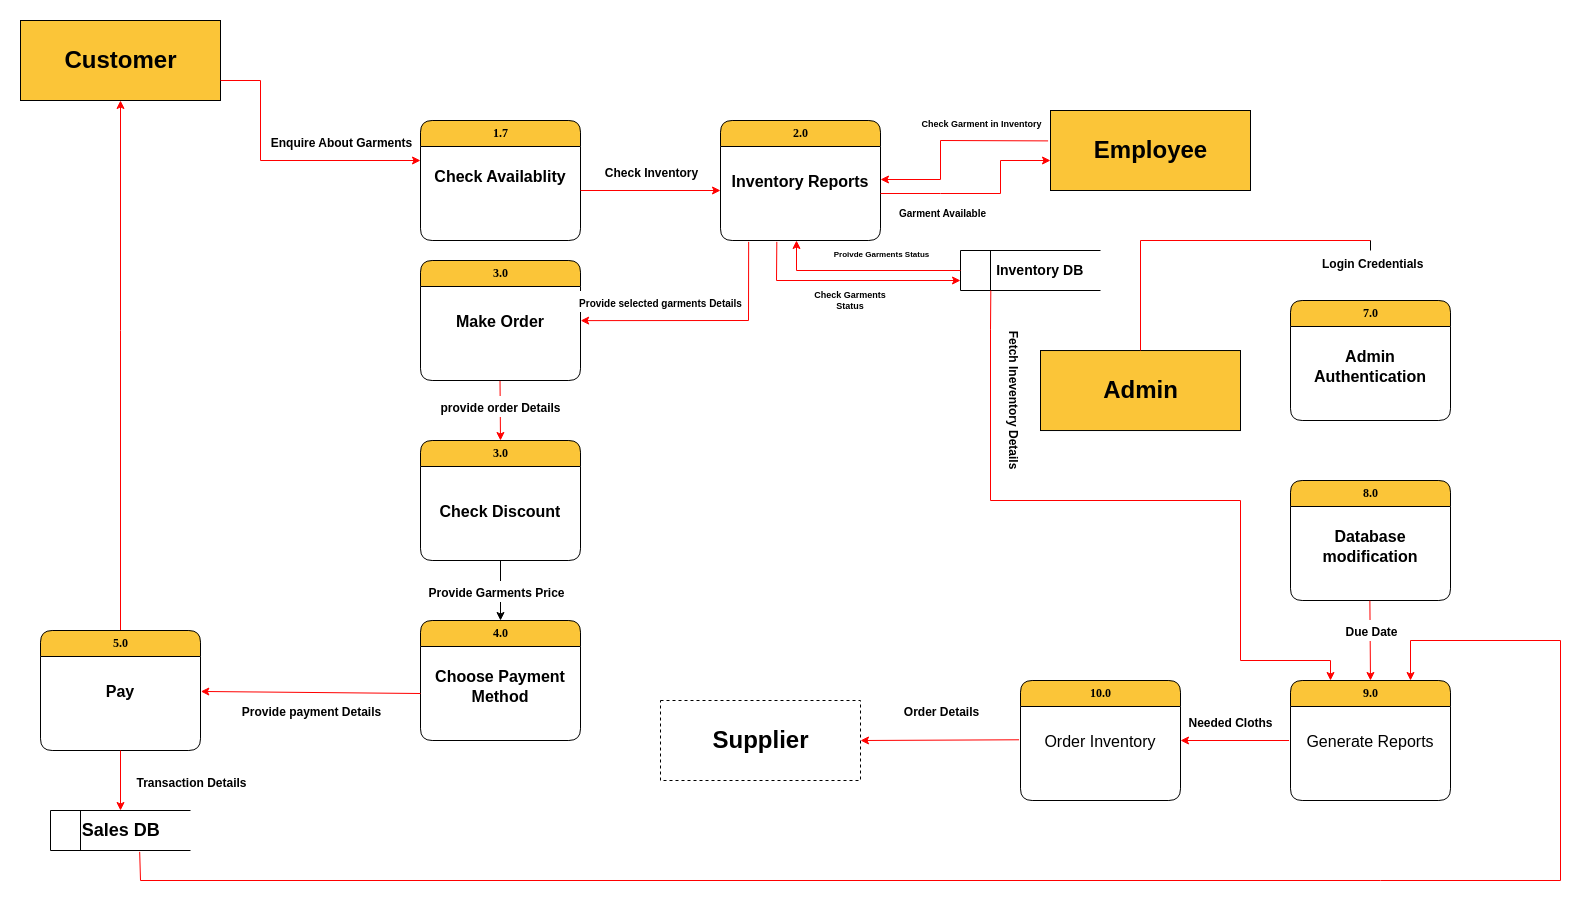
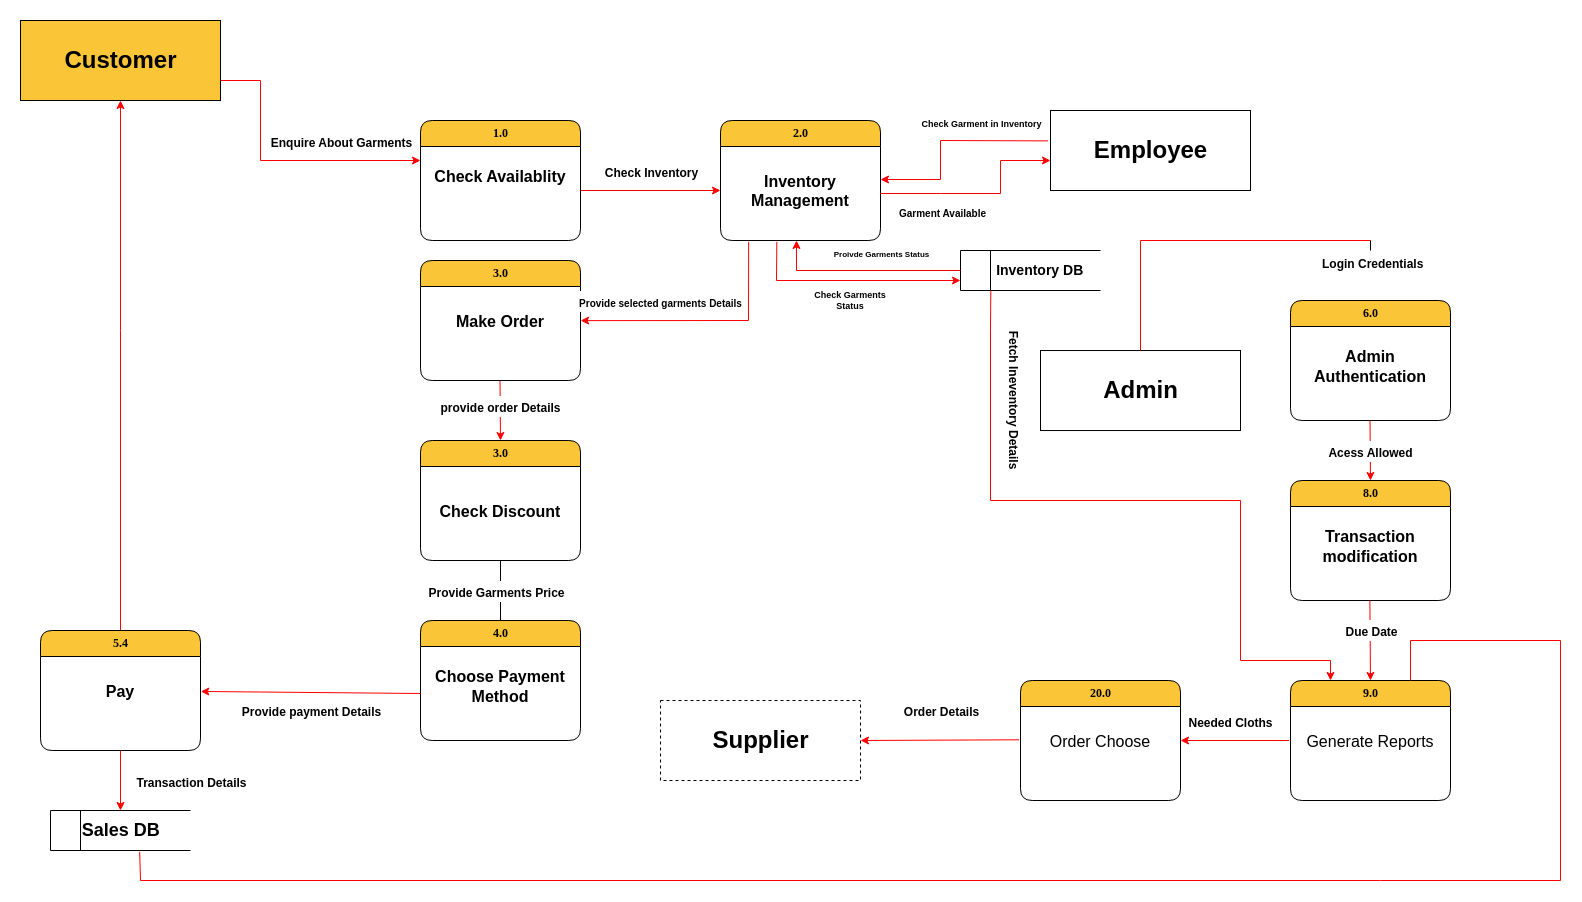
node "1.7": label "1.7" -> "1.0"
node "Employee": fillcolor #fbc538 -> #ffffff
node "Inventory Reports": label "Inventory Reports" -> "Inventory Management"
node "7.0": label "7.0" -> "6.0"
node "Admin": fillcolor #fbc538 -> #ffffff
edge "Admin Authentication" -> "8.0": added, label "Acess Allowed"
node "Database modification": label "Database modification" -> "Transaction modification"
edge "Check Discount" -> "4.0": arrowhead classic -> none
node "5.0": label "5.0" -> "5.4"
edge "Sales DB" -> "9.0": arrowhead classic -> none
node "10.0": label "10.0" -> "20.0"
node "Order Inventory": label "Order Inventory" -> "Order Choose"
